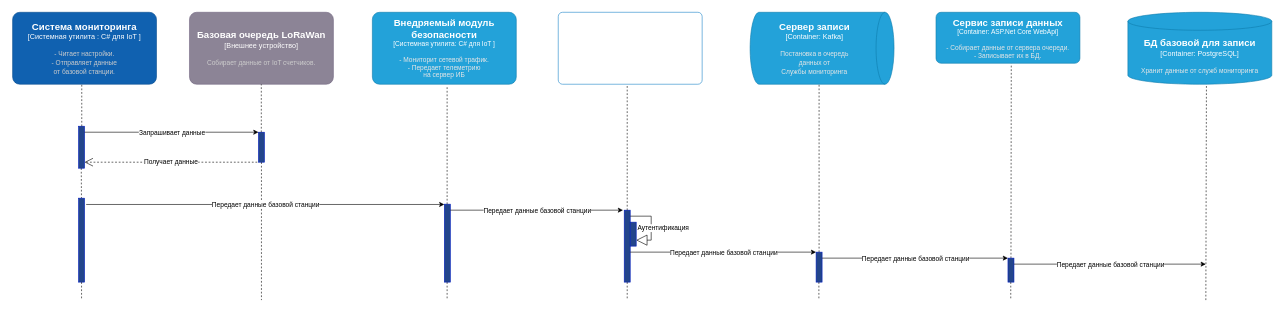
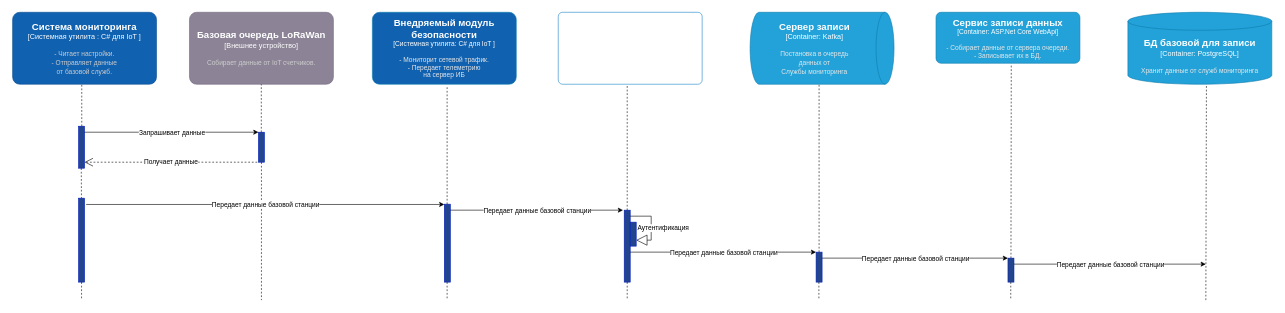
node "Система мониторинга [Системная утилита : C# для IoT ] - Читает настройки. - Отправляет данные от базовой станции.": label "Система мониторинга [Системная утилита : C# для IoT ] - Читает настройки. - Отправляет данные от базовой станции." -> "Система мониторинга [Системная утилита : C# для IoT ] - Читает настройки. - Отправляет данные от базовой служб."
node "Внедряемый модуль безопасности [Системная утилита: C# для IoT ] - Мониторит сетевой трафик. - Передает телеметрию на сервер ИБ": fillcolor #23a2d9 -> #1061b0
